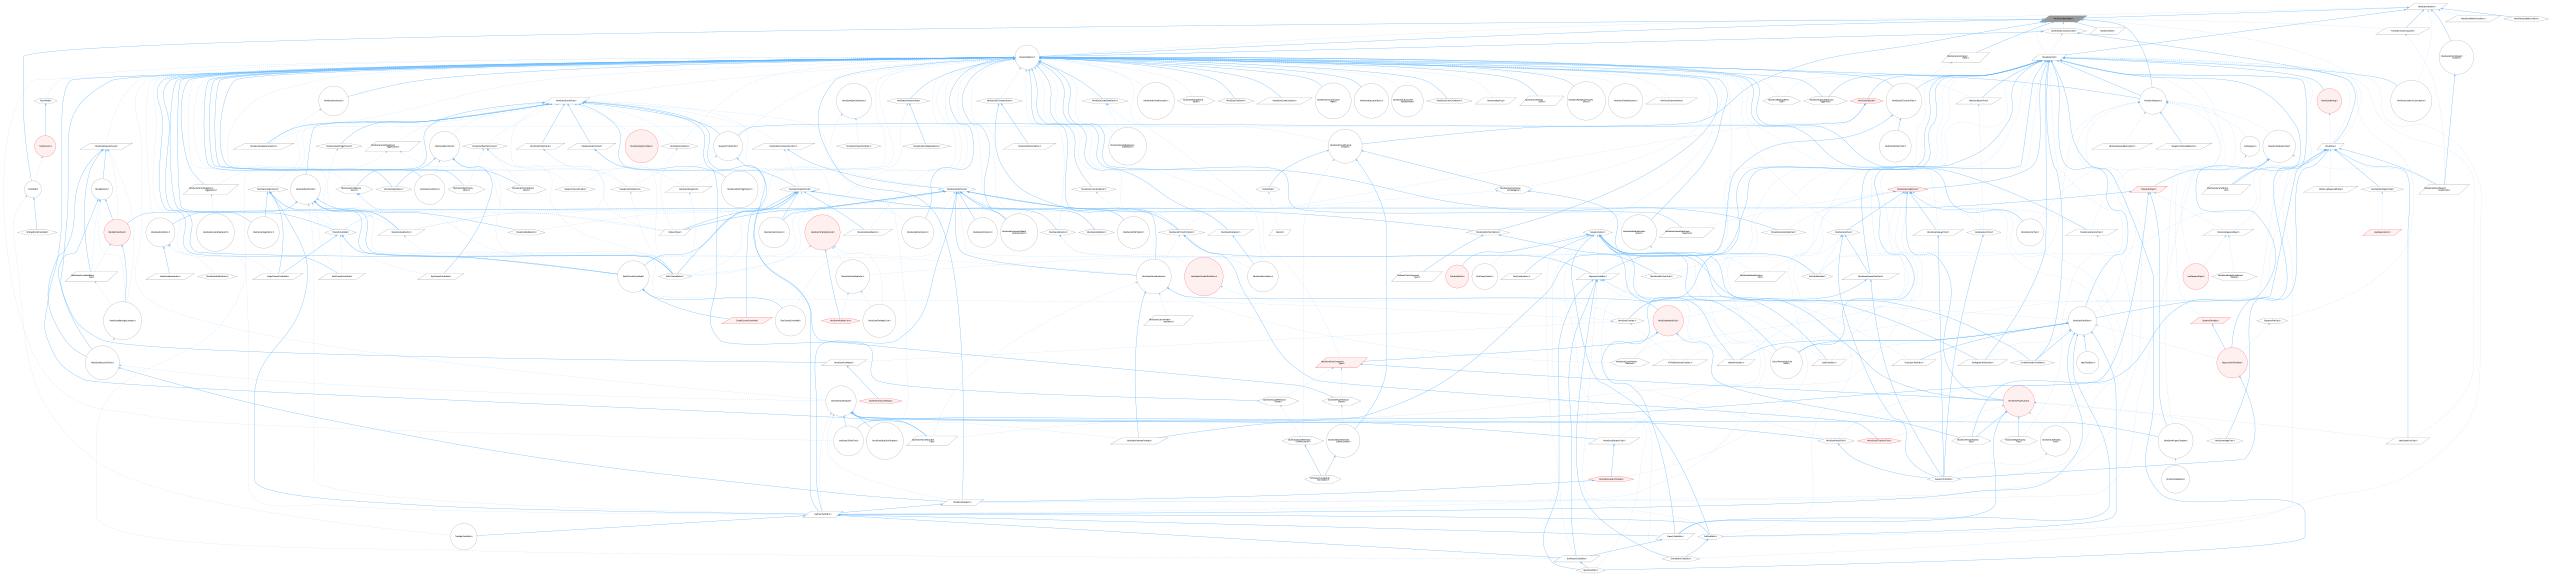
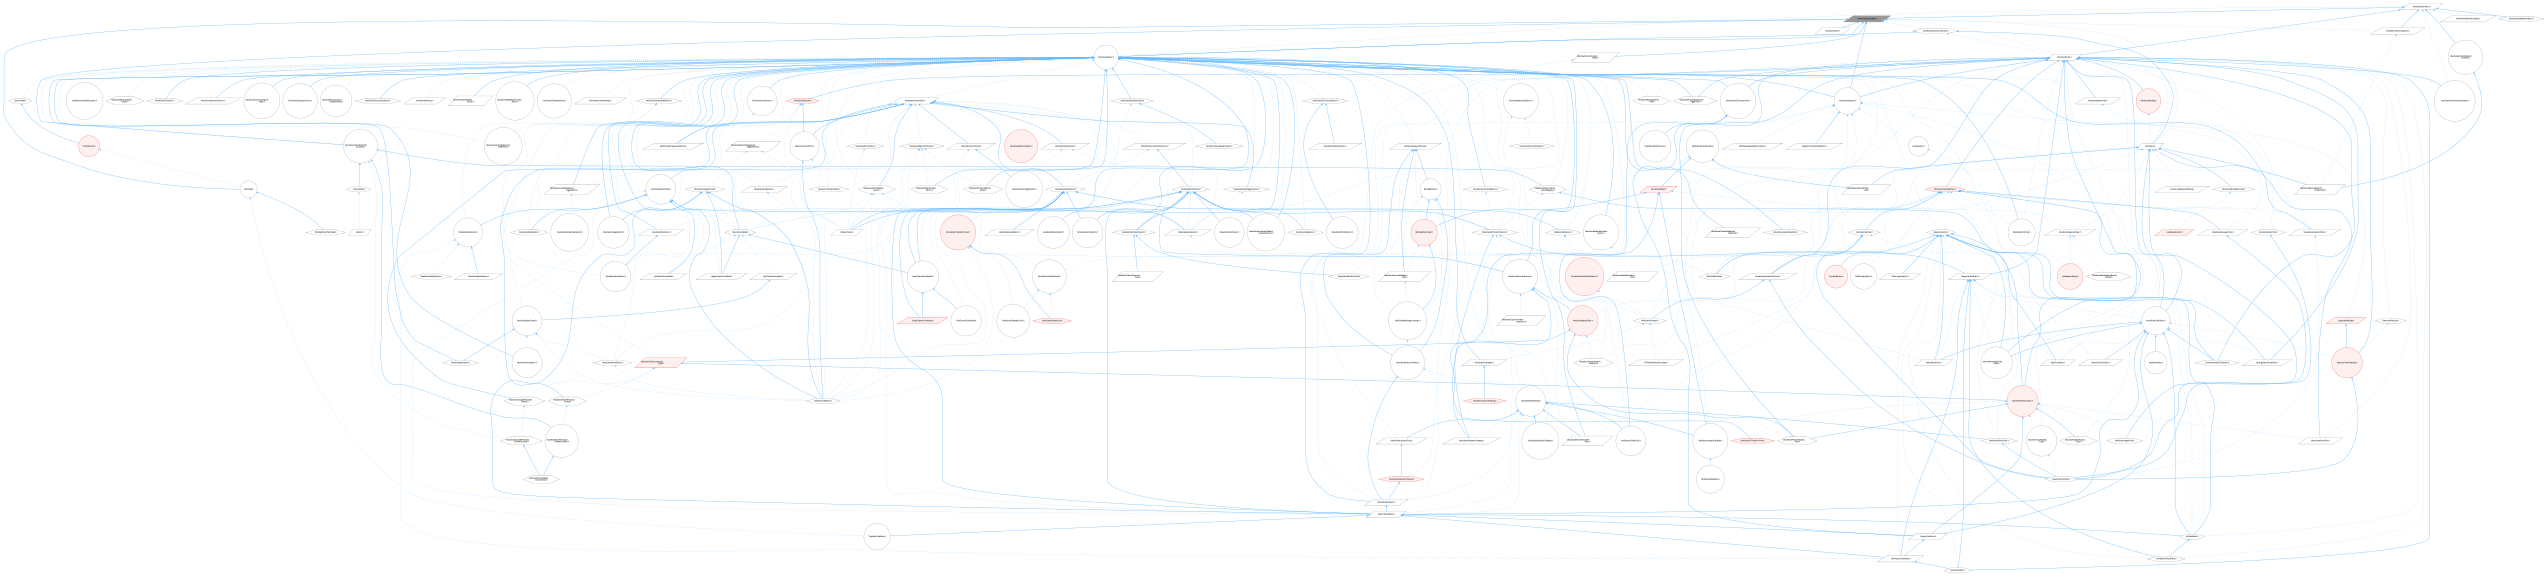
edge "ByteChannelCurveModel.h" -> "MovieSceneByteChannel.h": reversed
